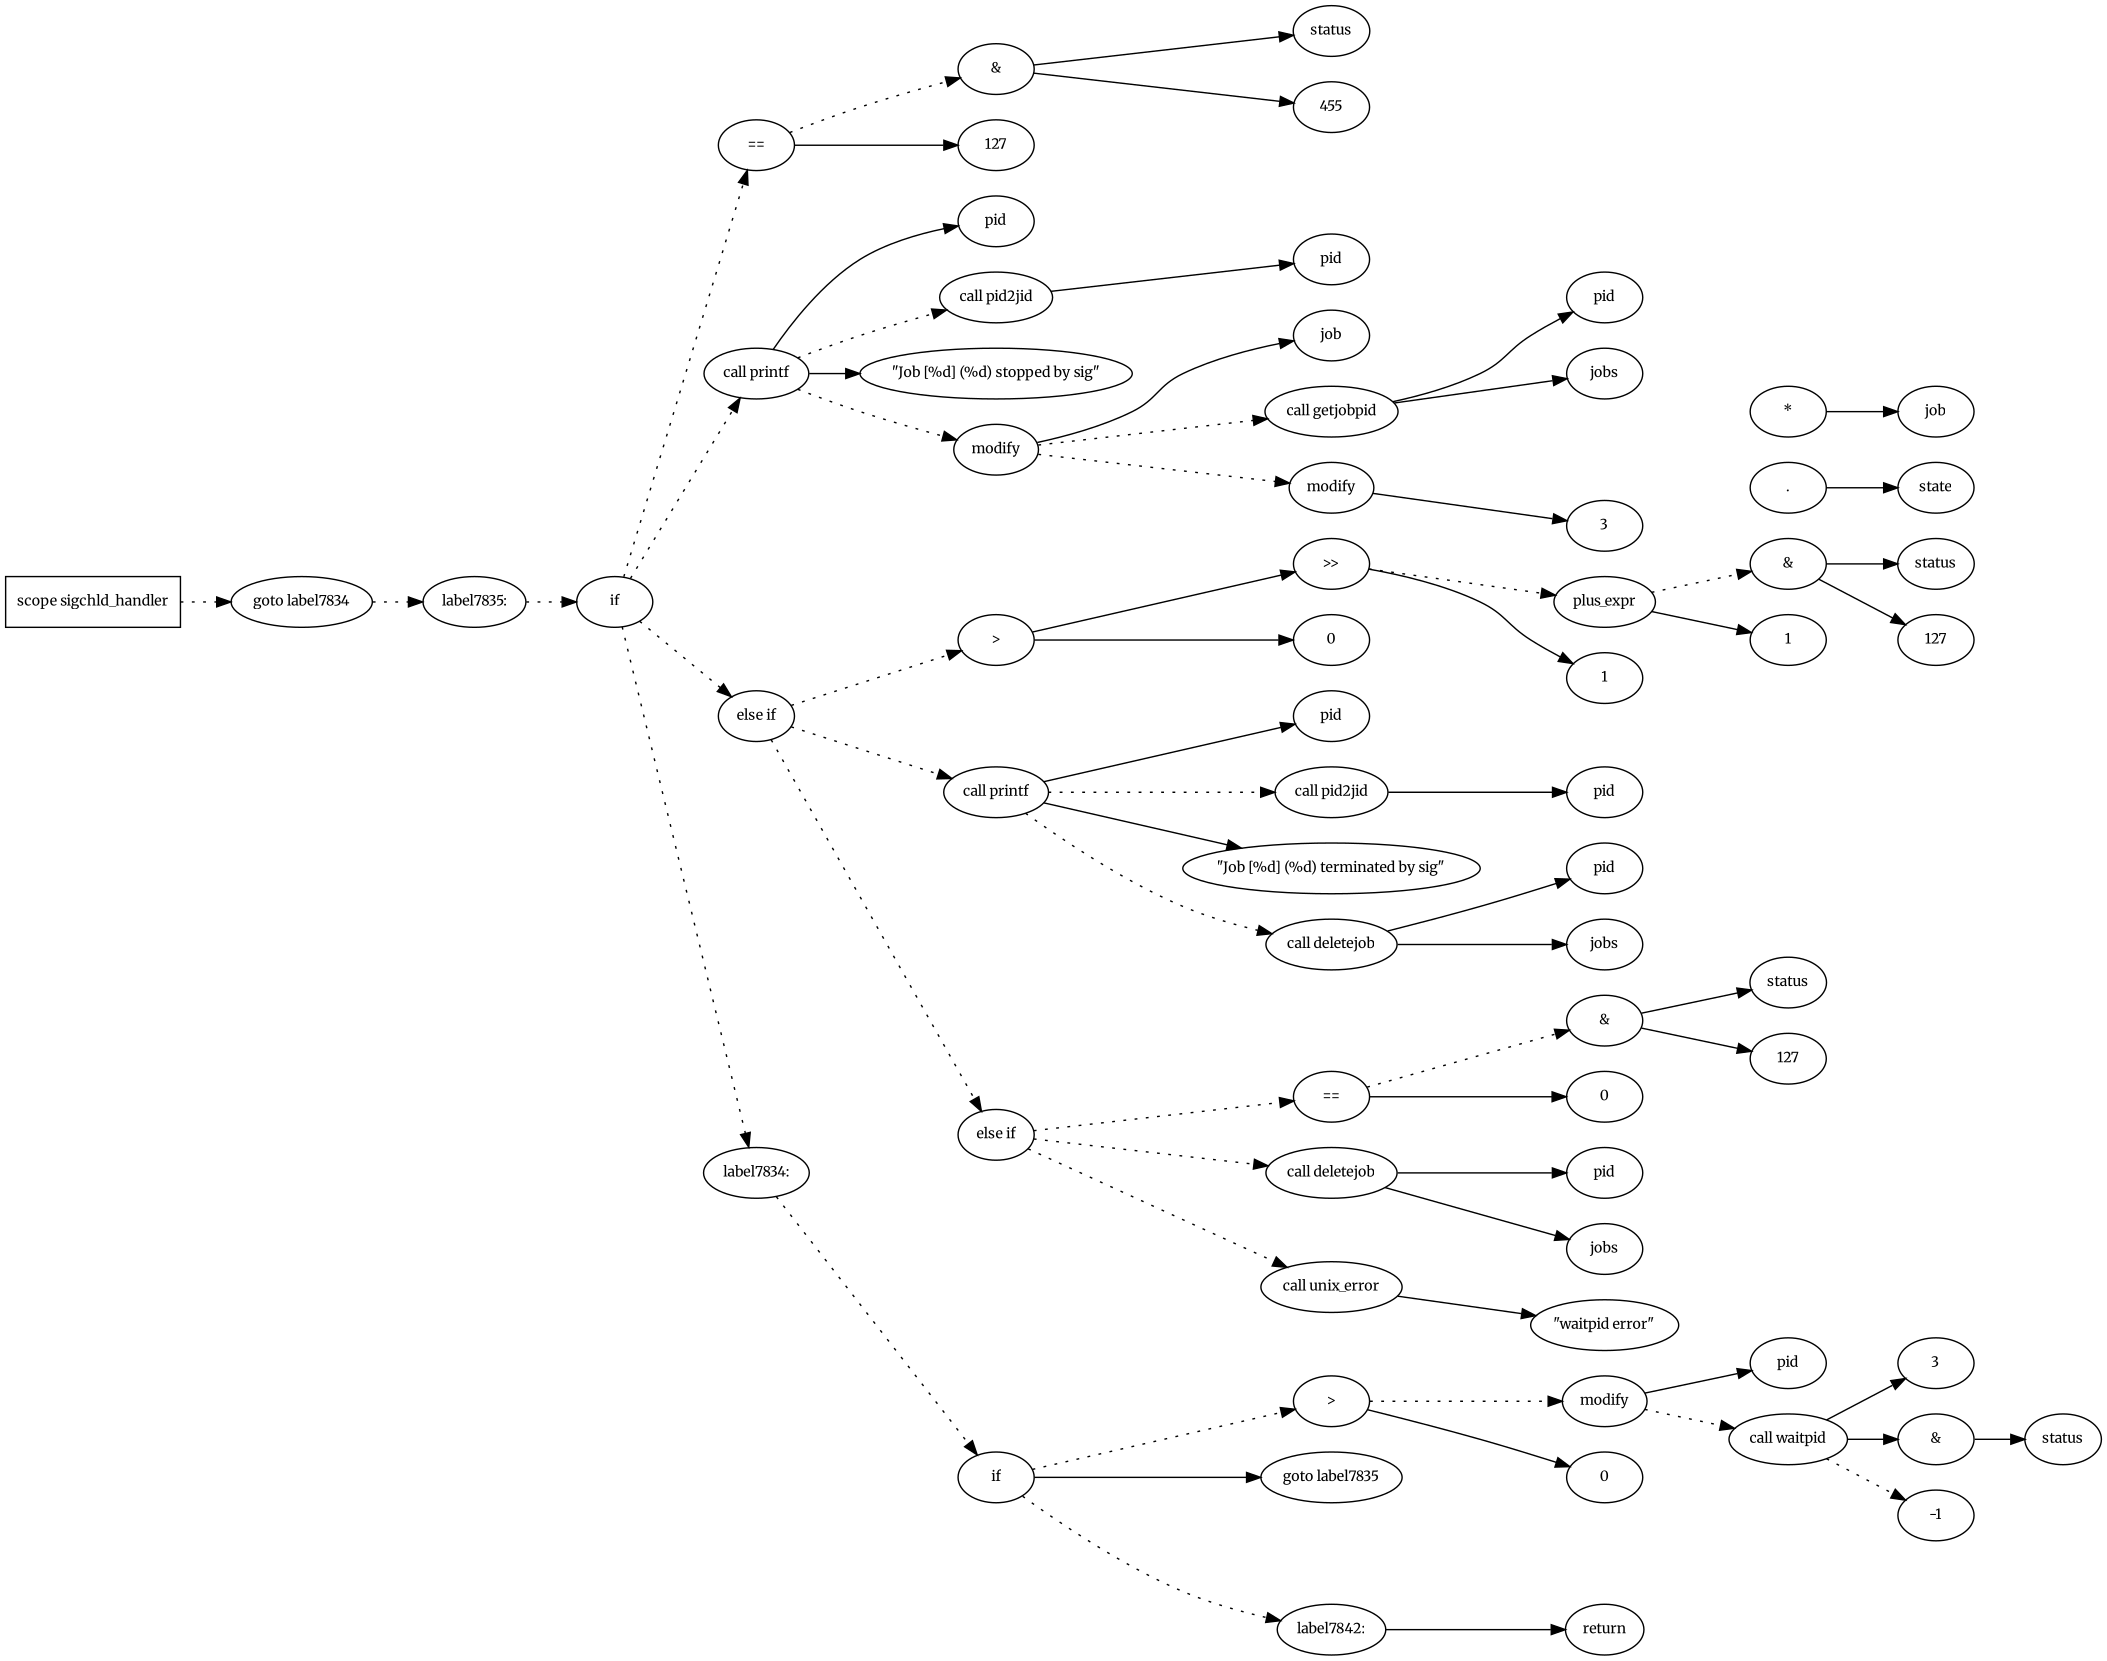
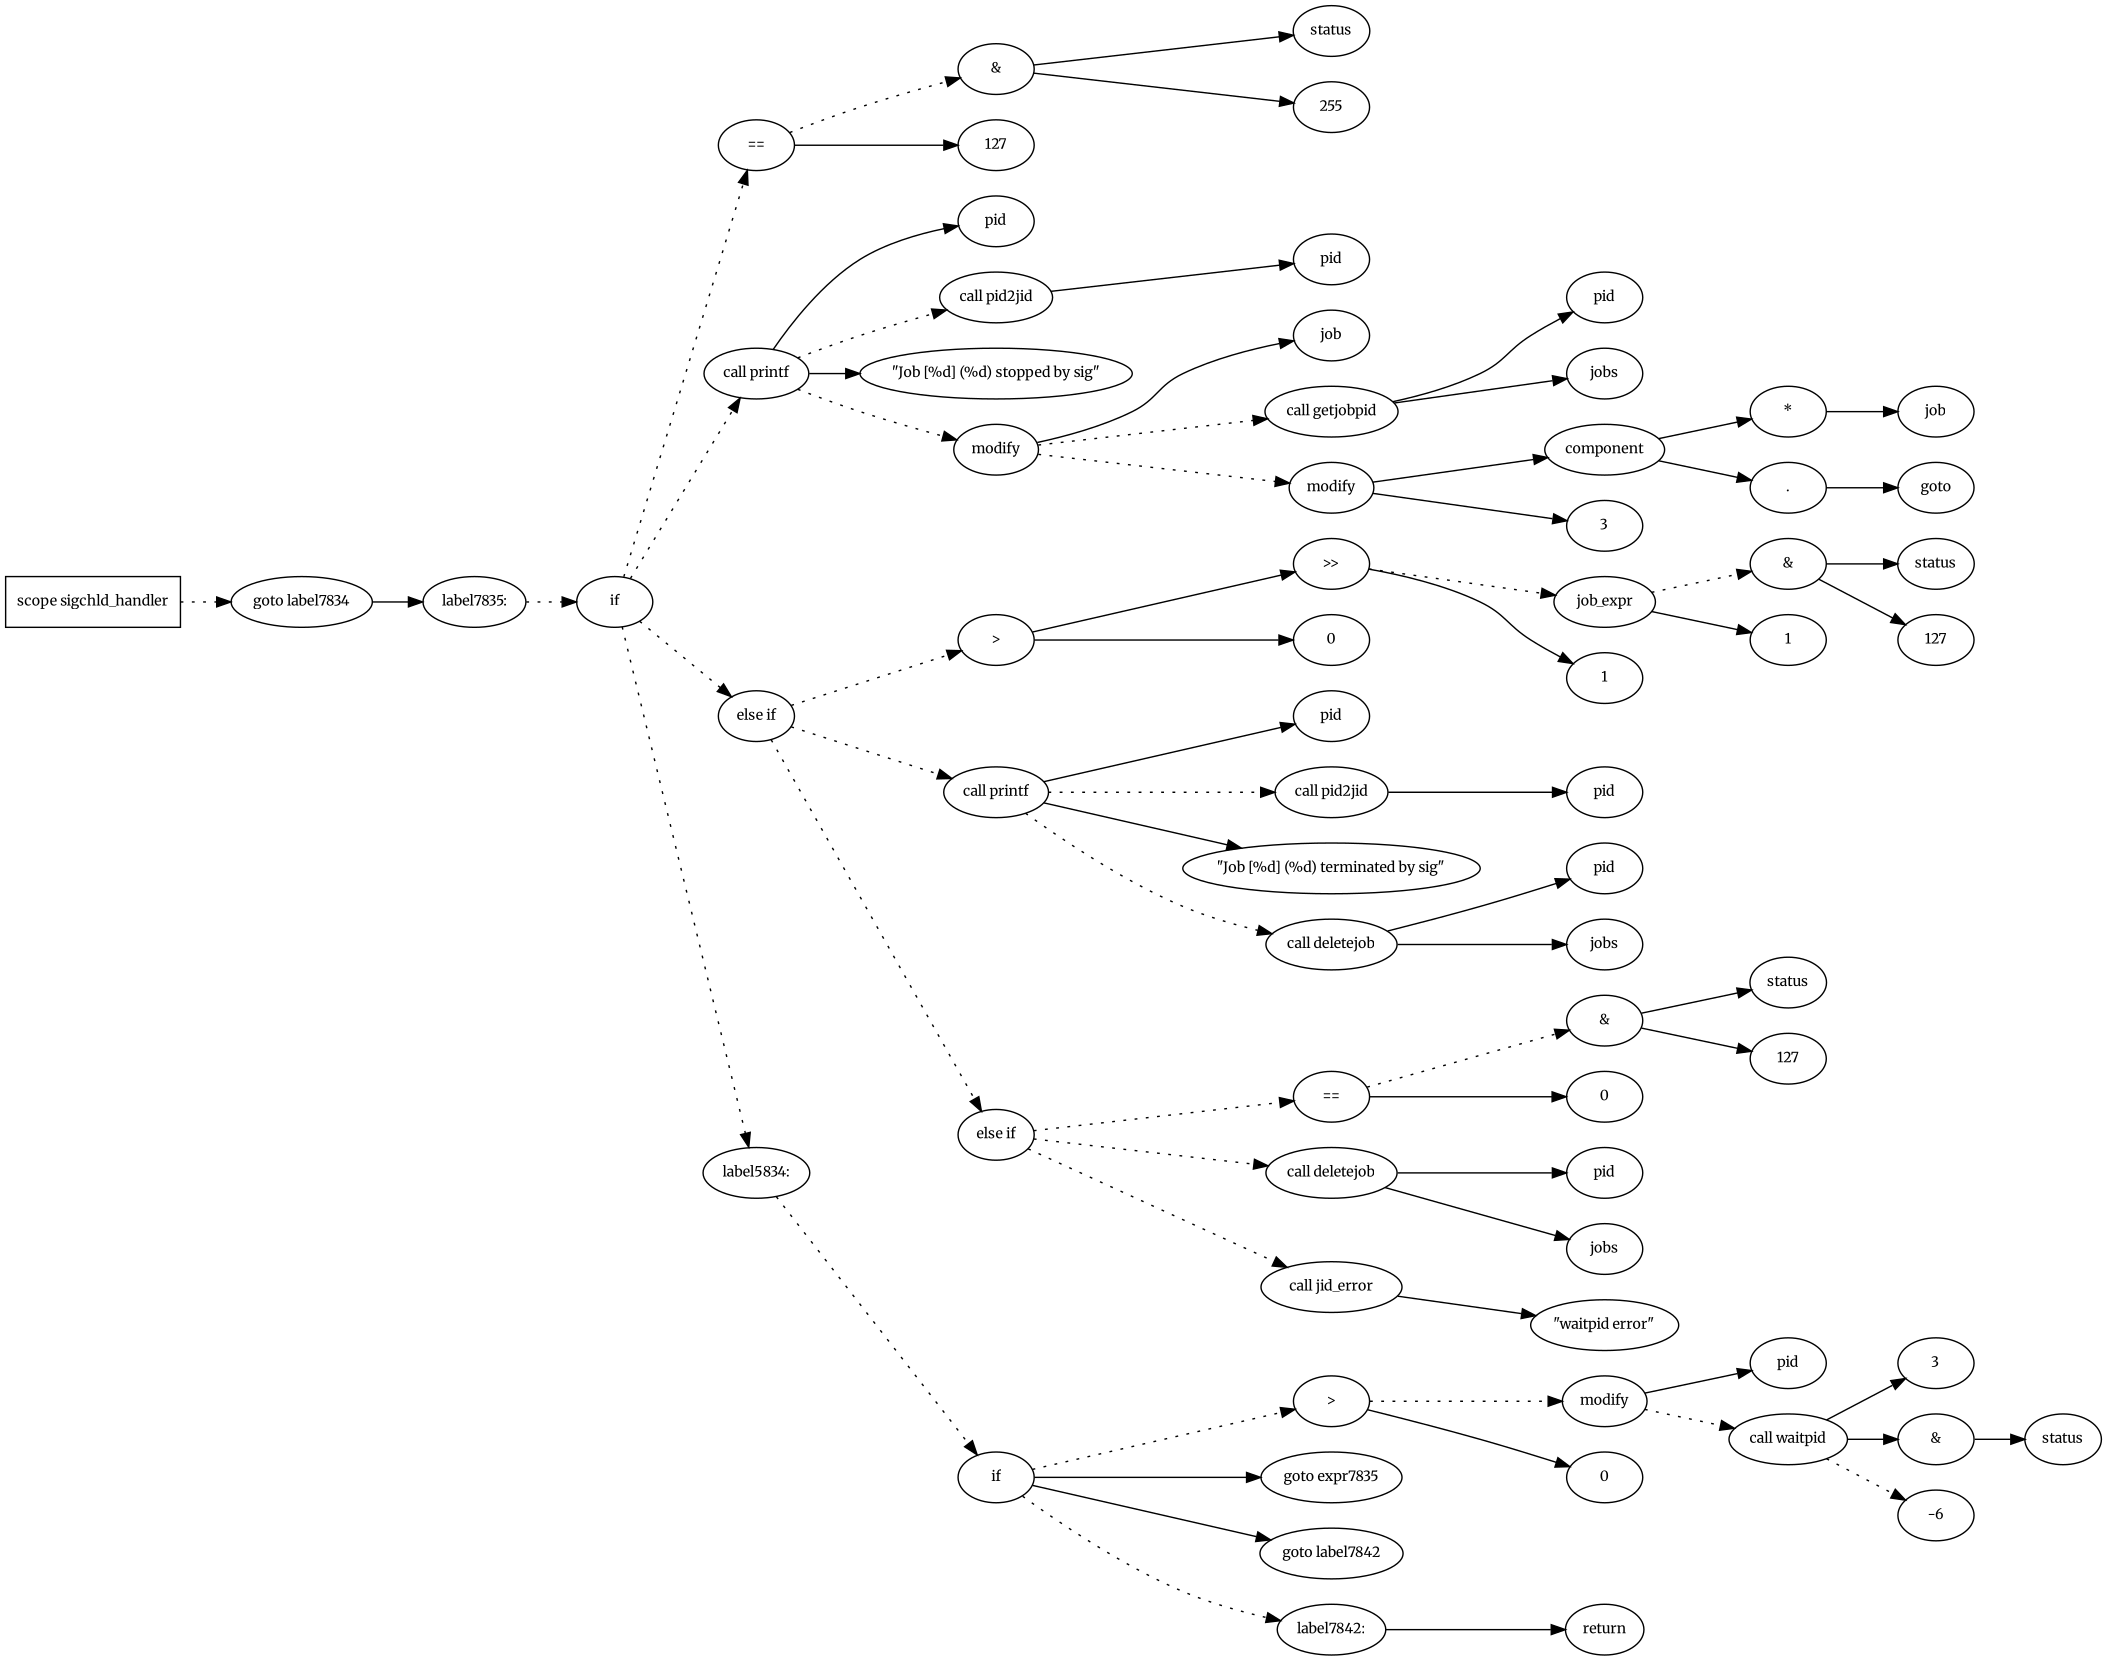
node "455": label "455" -> "255"
node "component": added
node "state": label "state" -> "goto"
edge "goto label7834" -> "label7835:": style dotted -> solid
node "plus_expr": label "plus_expr" -> "job_expr"
node "label7834:": label "label7834:" -> "label5834:"
node "call unix_error": label "call unix_error" -> "call jid_error"
node "goto label7835": label "goto label7835" -> "goto expr7835"
node "-1": label "-1" -> "-6"
node "goto label7842": added
